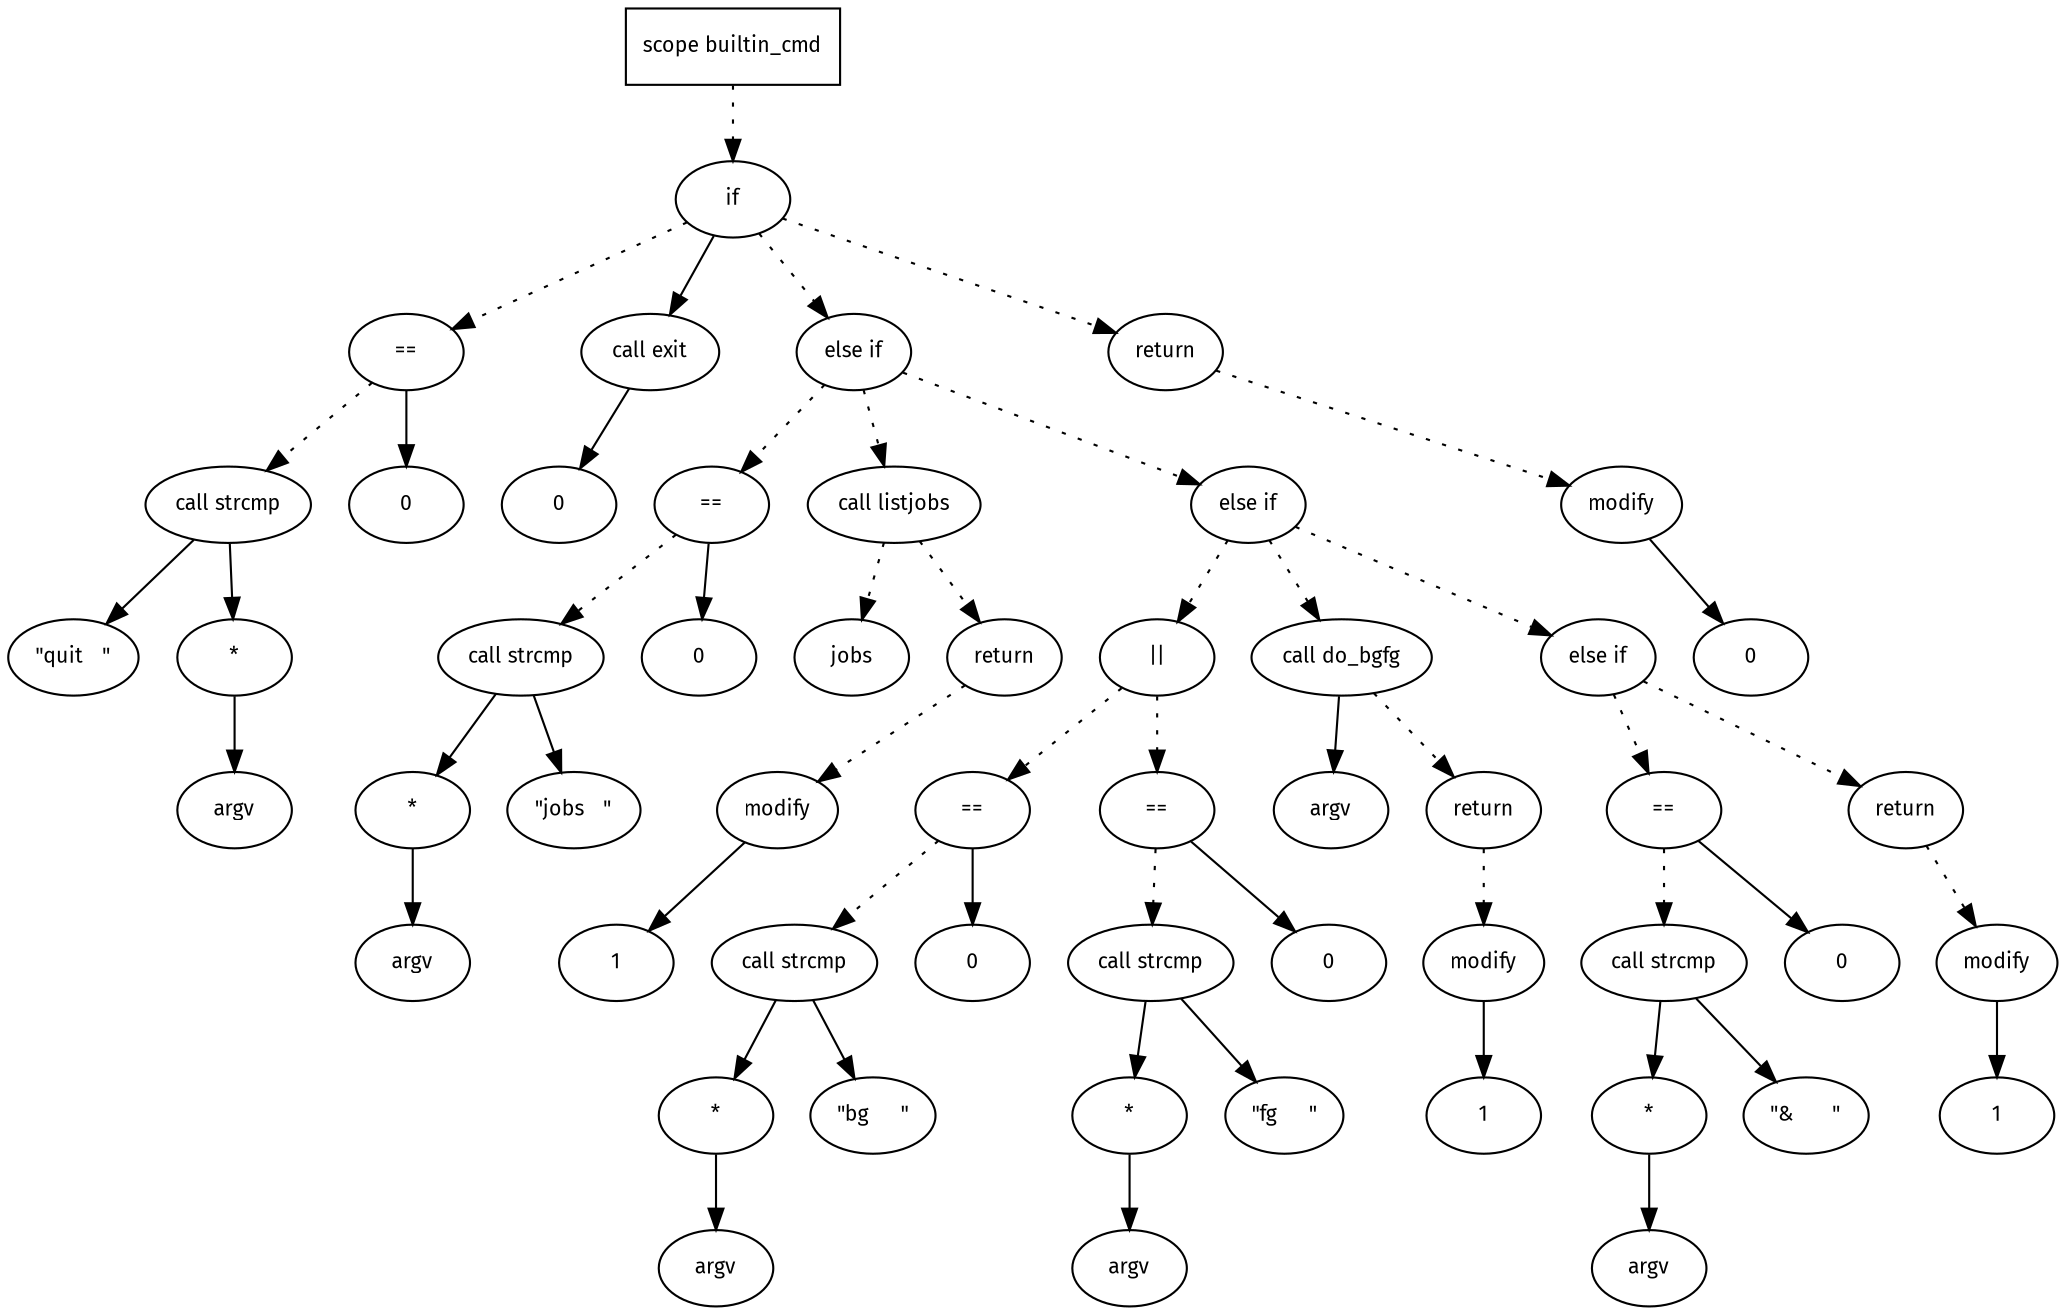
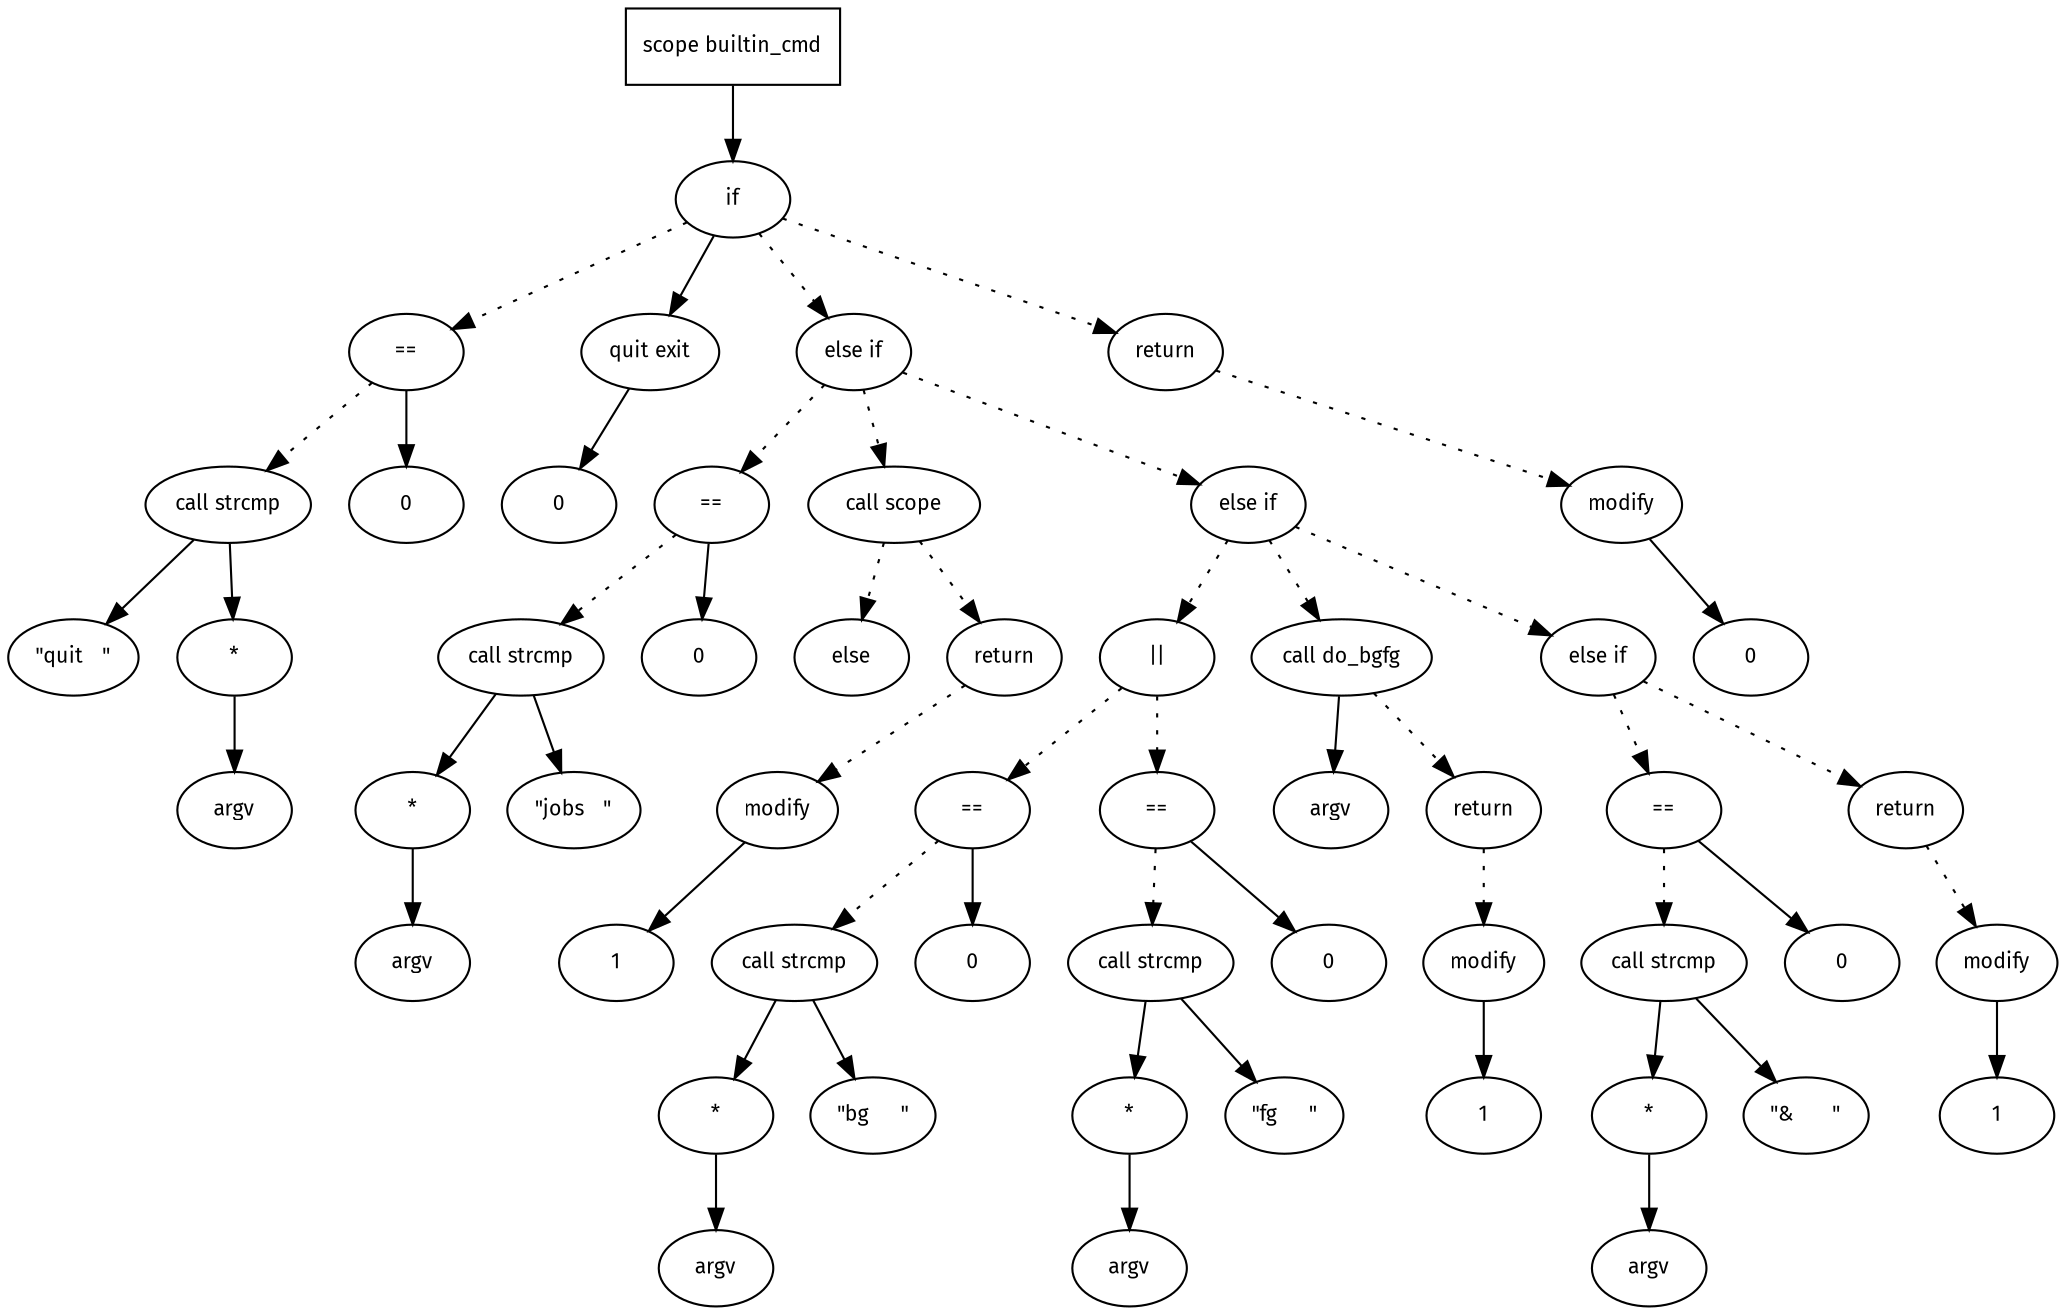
edge "scope builtin_cmd" -> "if": style dotted -> solid
node "call exit": label "call exit" -> "quit exit"
node "call listjobs": label "call listjobs" -> "call scope"
node "jobs": label "jobs" -> "else"
